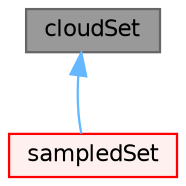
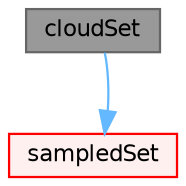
edge "sampledSet" -> "cloudSet": reversed
